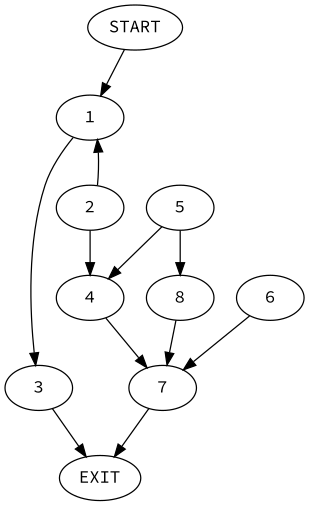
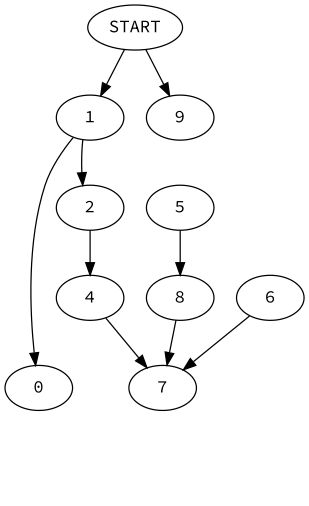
node "9": added
edge "2" -> "1": reversed
edge "5" -> "4": removed
node "3": label "3" -> "0"
node "EXIT": removed
